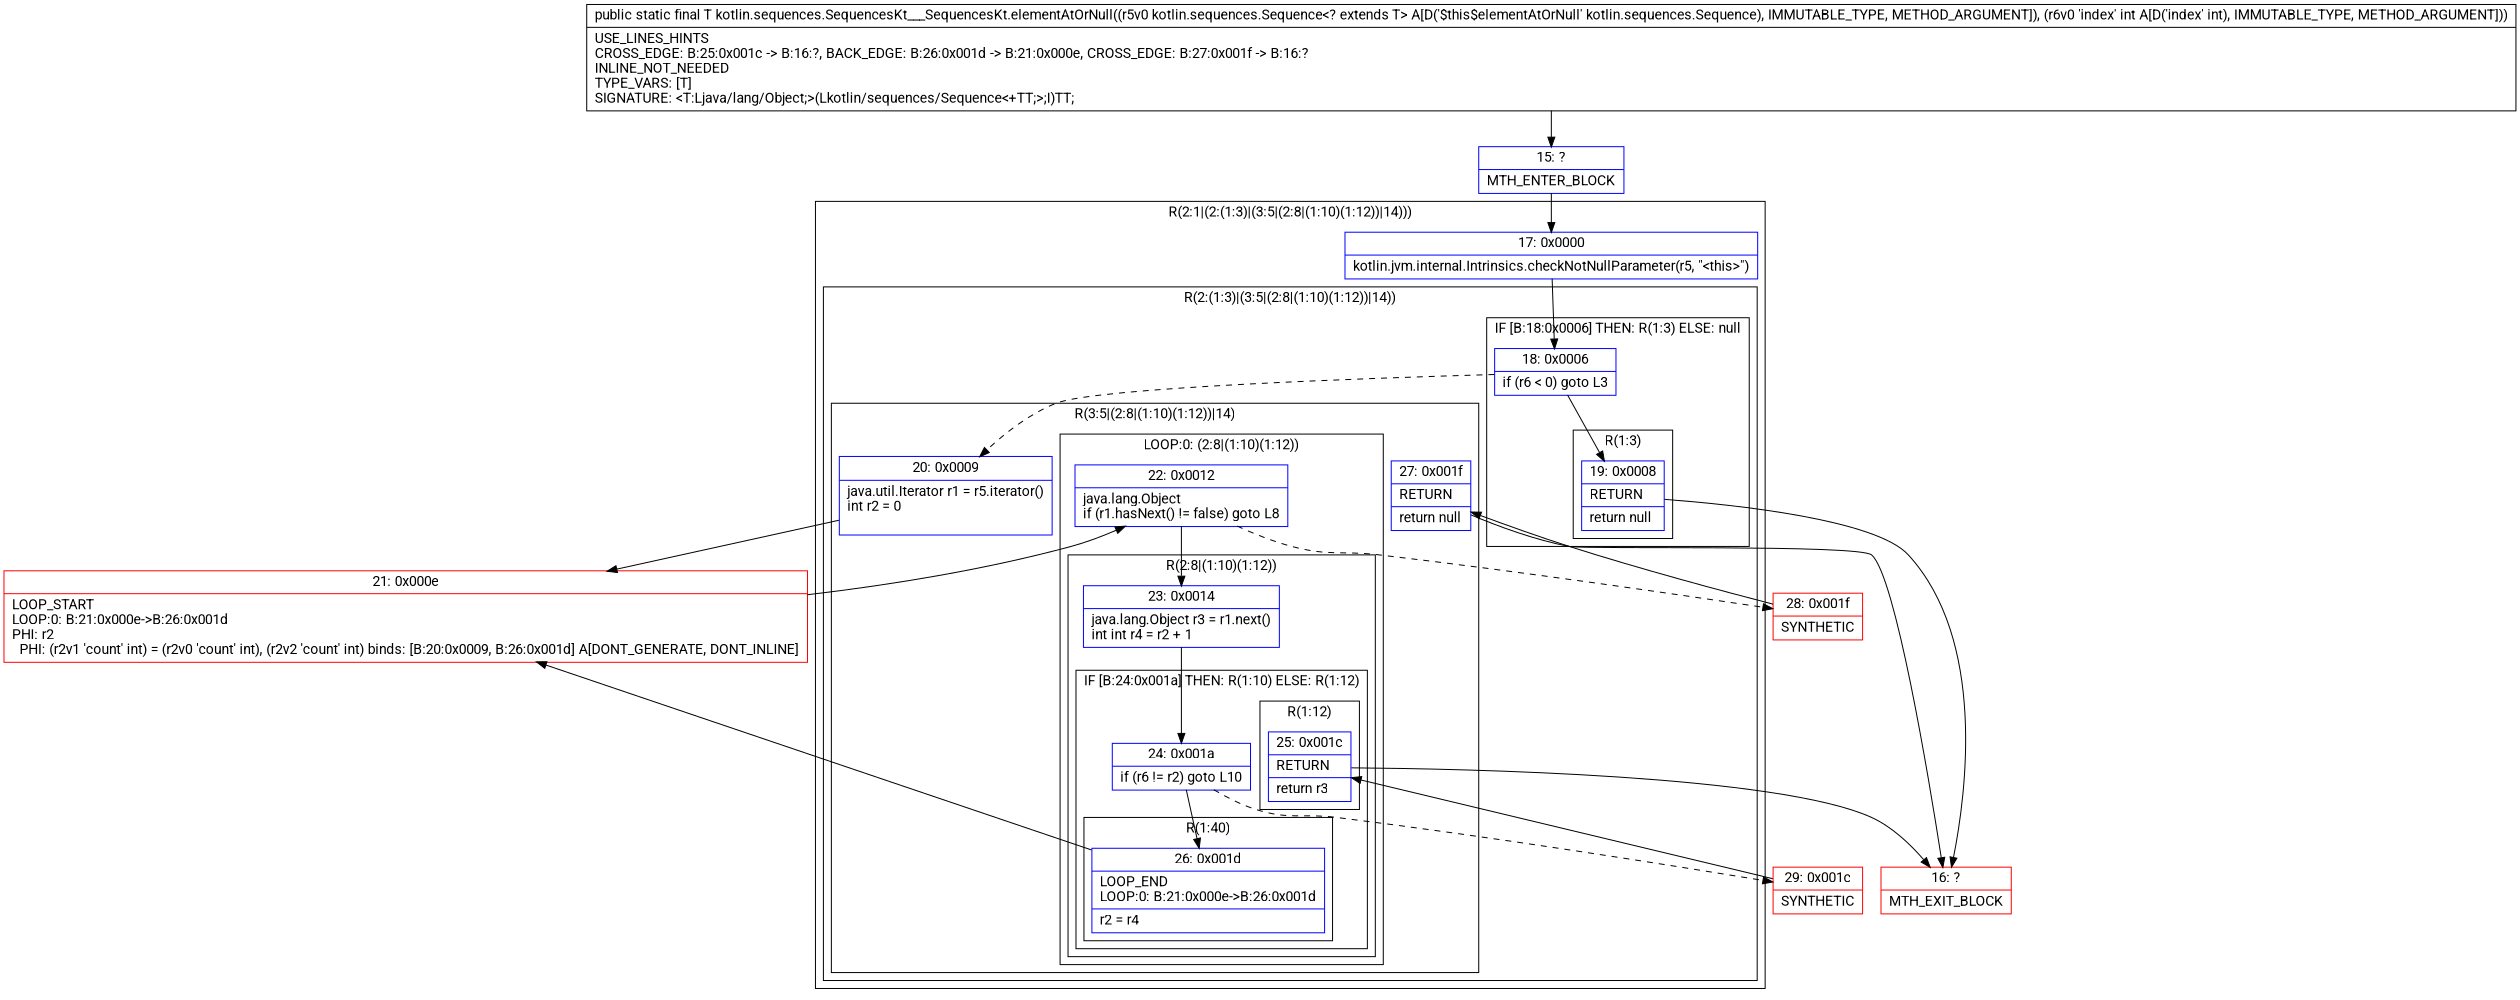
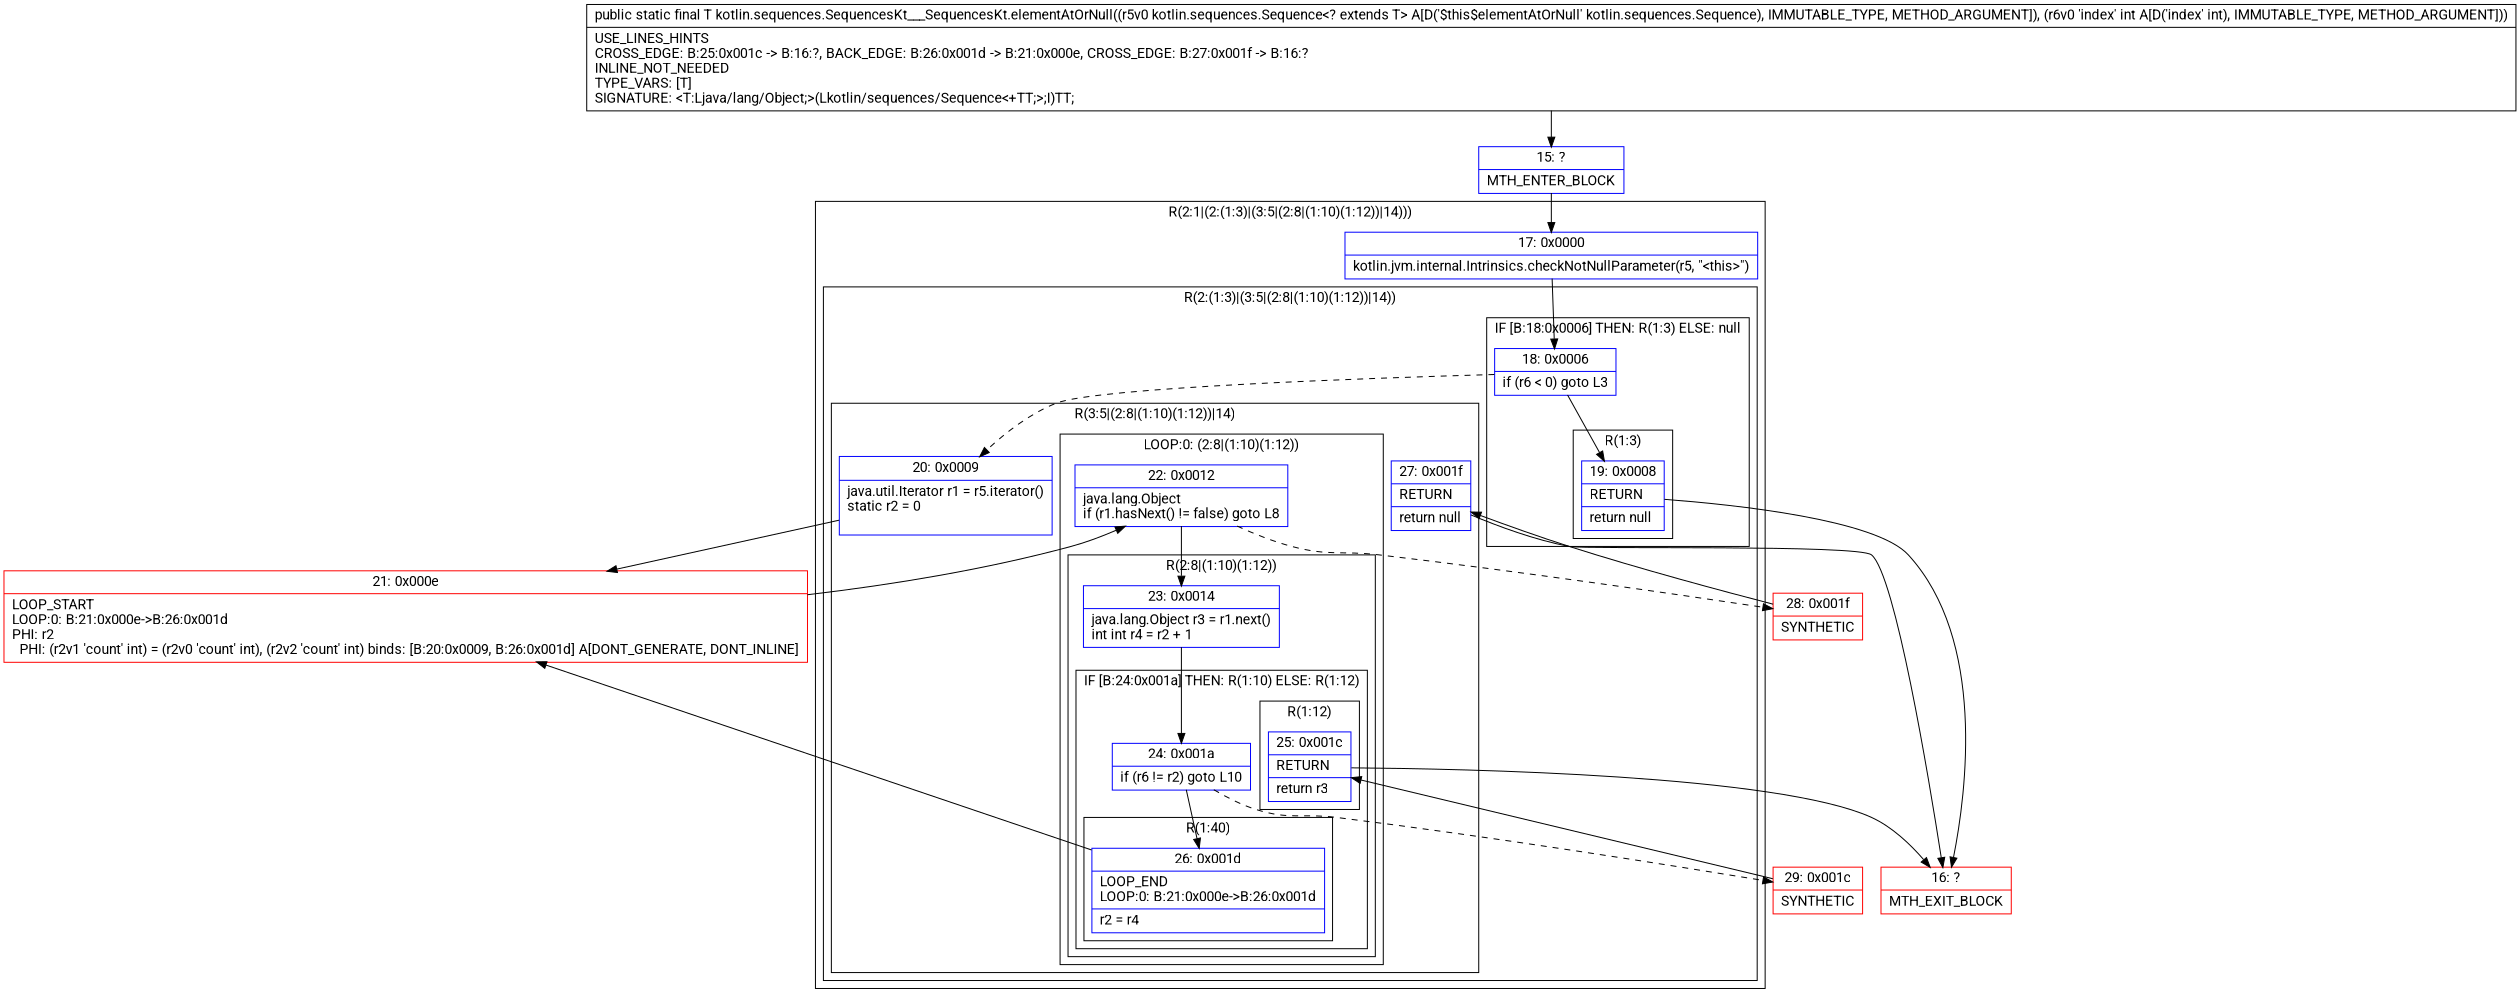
node "20: 0x0009": text "int r2 = 0" -> "static r2 = 0"
